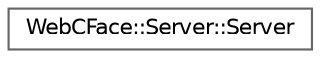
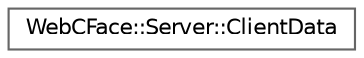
node "WebCFace::Server::Server": label "WebCFace::Server::Server" -> "WebCFace::Server::ClientData"
